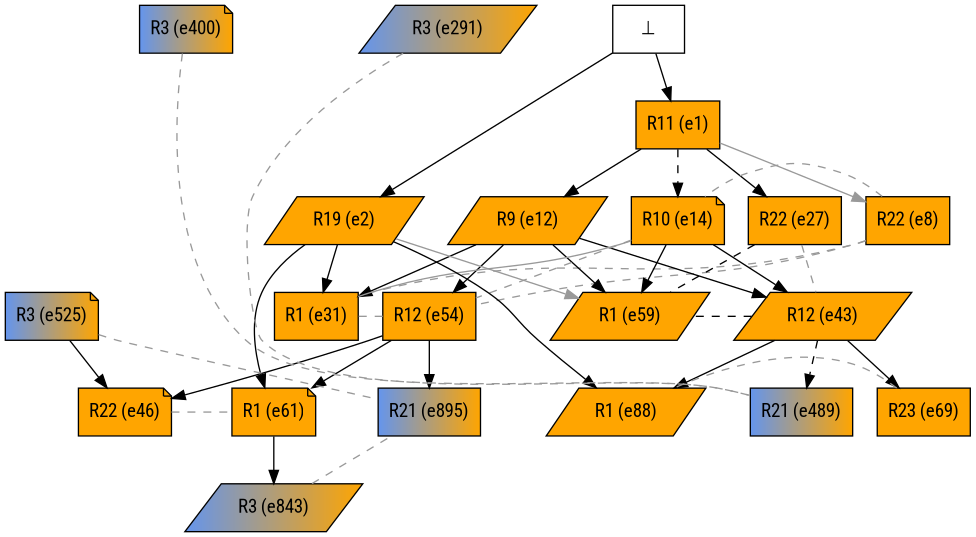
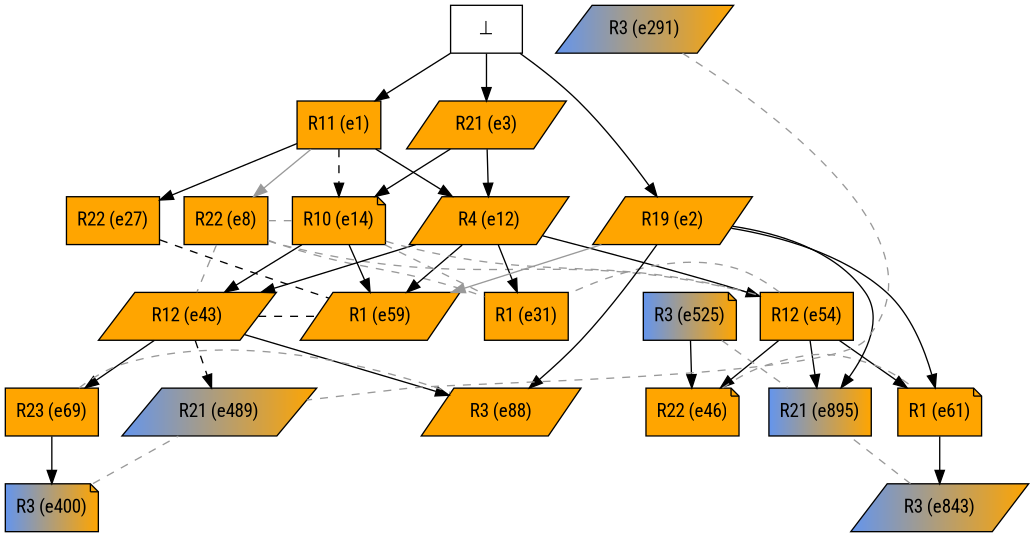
node "R21 (e3)": added
node "R9 (e12)": label "R9 (e12)" -> "R4 (e12)"
edge "R10 (e14)" -- "R1 (e31)": style solid -> dashed
edge "R19 (e2)" -> "R1 (e31)": now "R19 (e2)" -> "R21 (e895)"
edge "R22 (e27)" -- "R12 (e43)": now "R22 (e8)" -- "R12 (e43)"
node "R1 (e88)": label "R1 (e88)" -> "R3 (e88)"
node "R21 (e489)": shape box -> parallelogram
edge "R23 (e69)" -> "R3 (e400)": added
